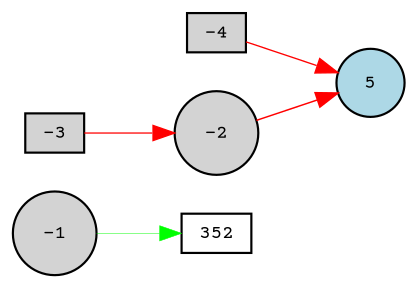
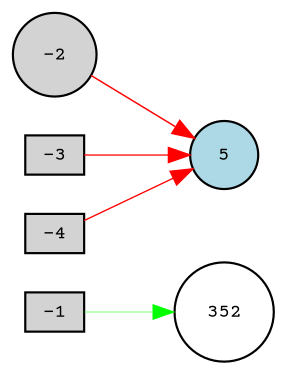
edge "-3" -> "-2": now "-3" -> "5"
node "-1": shape circle -> box
node "352": shape box -> circle
